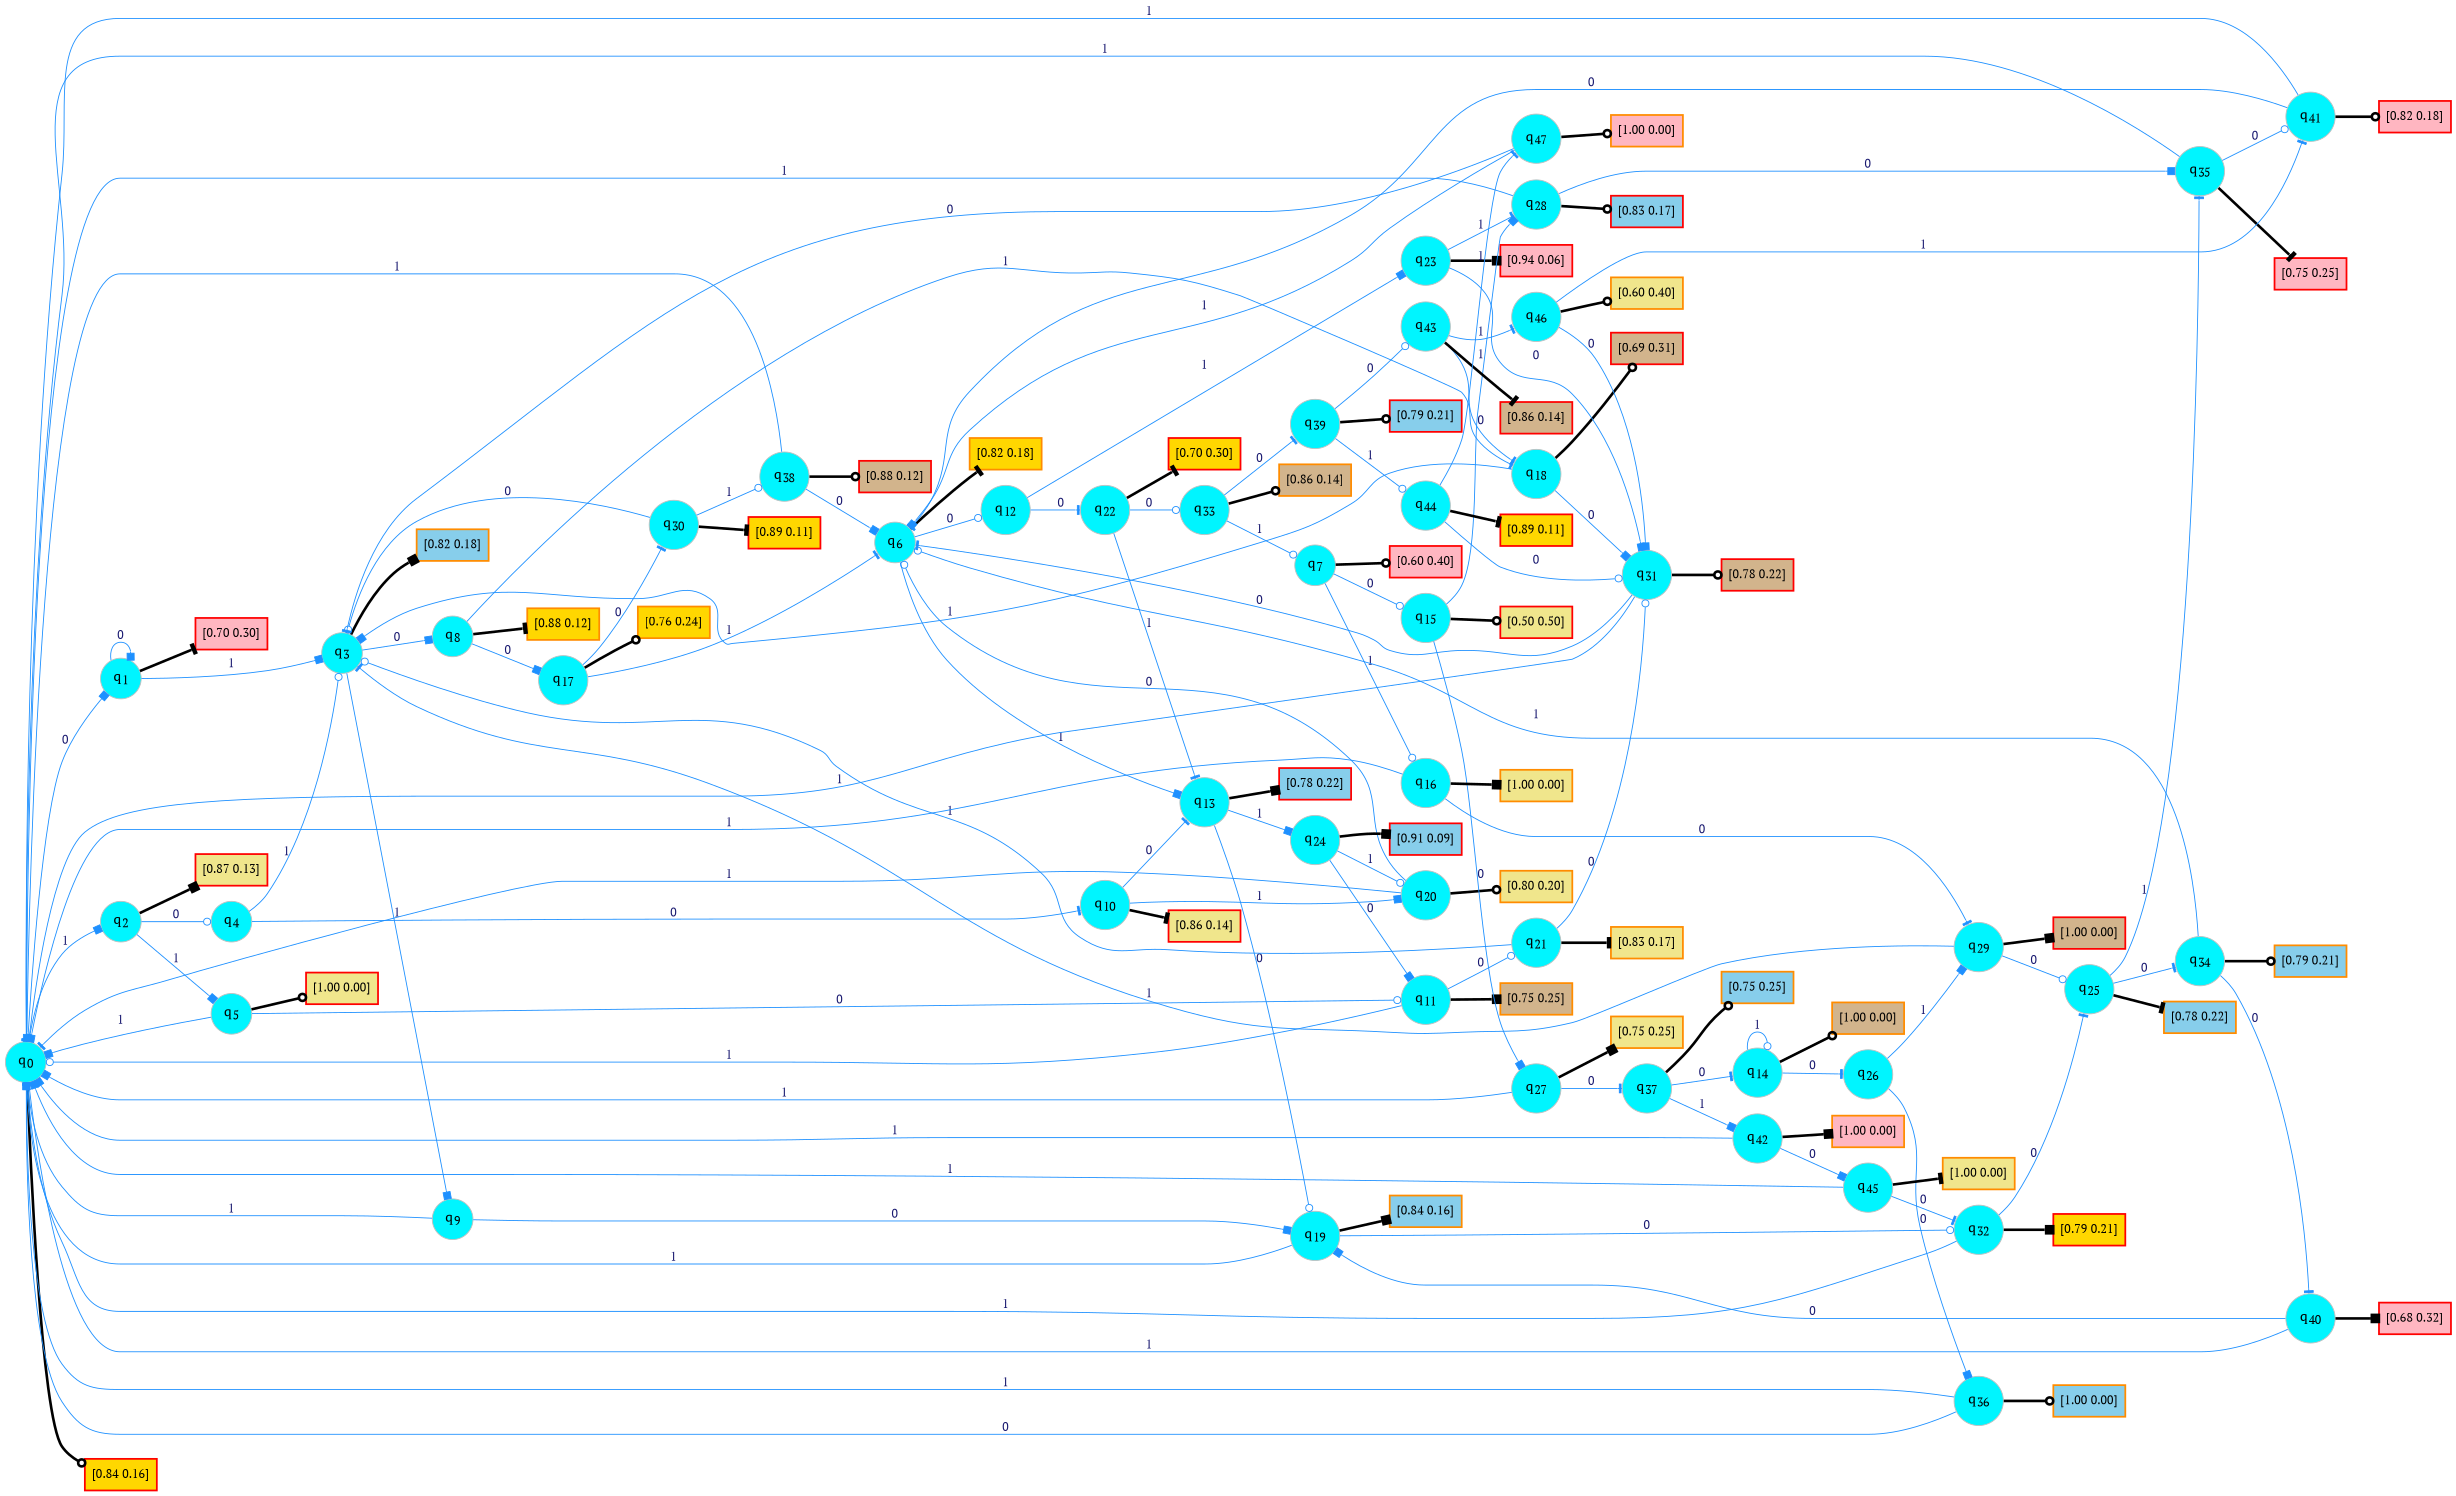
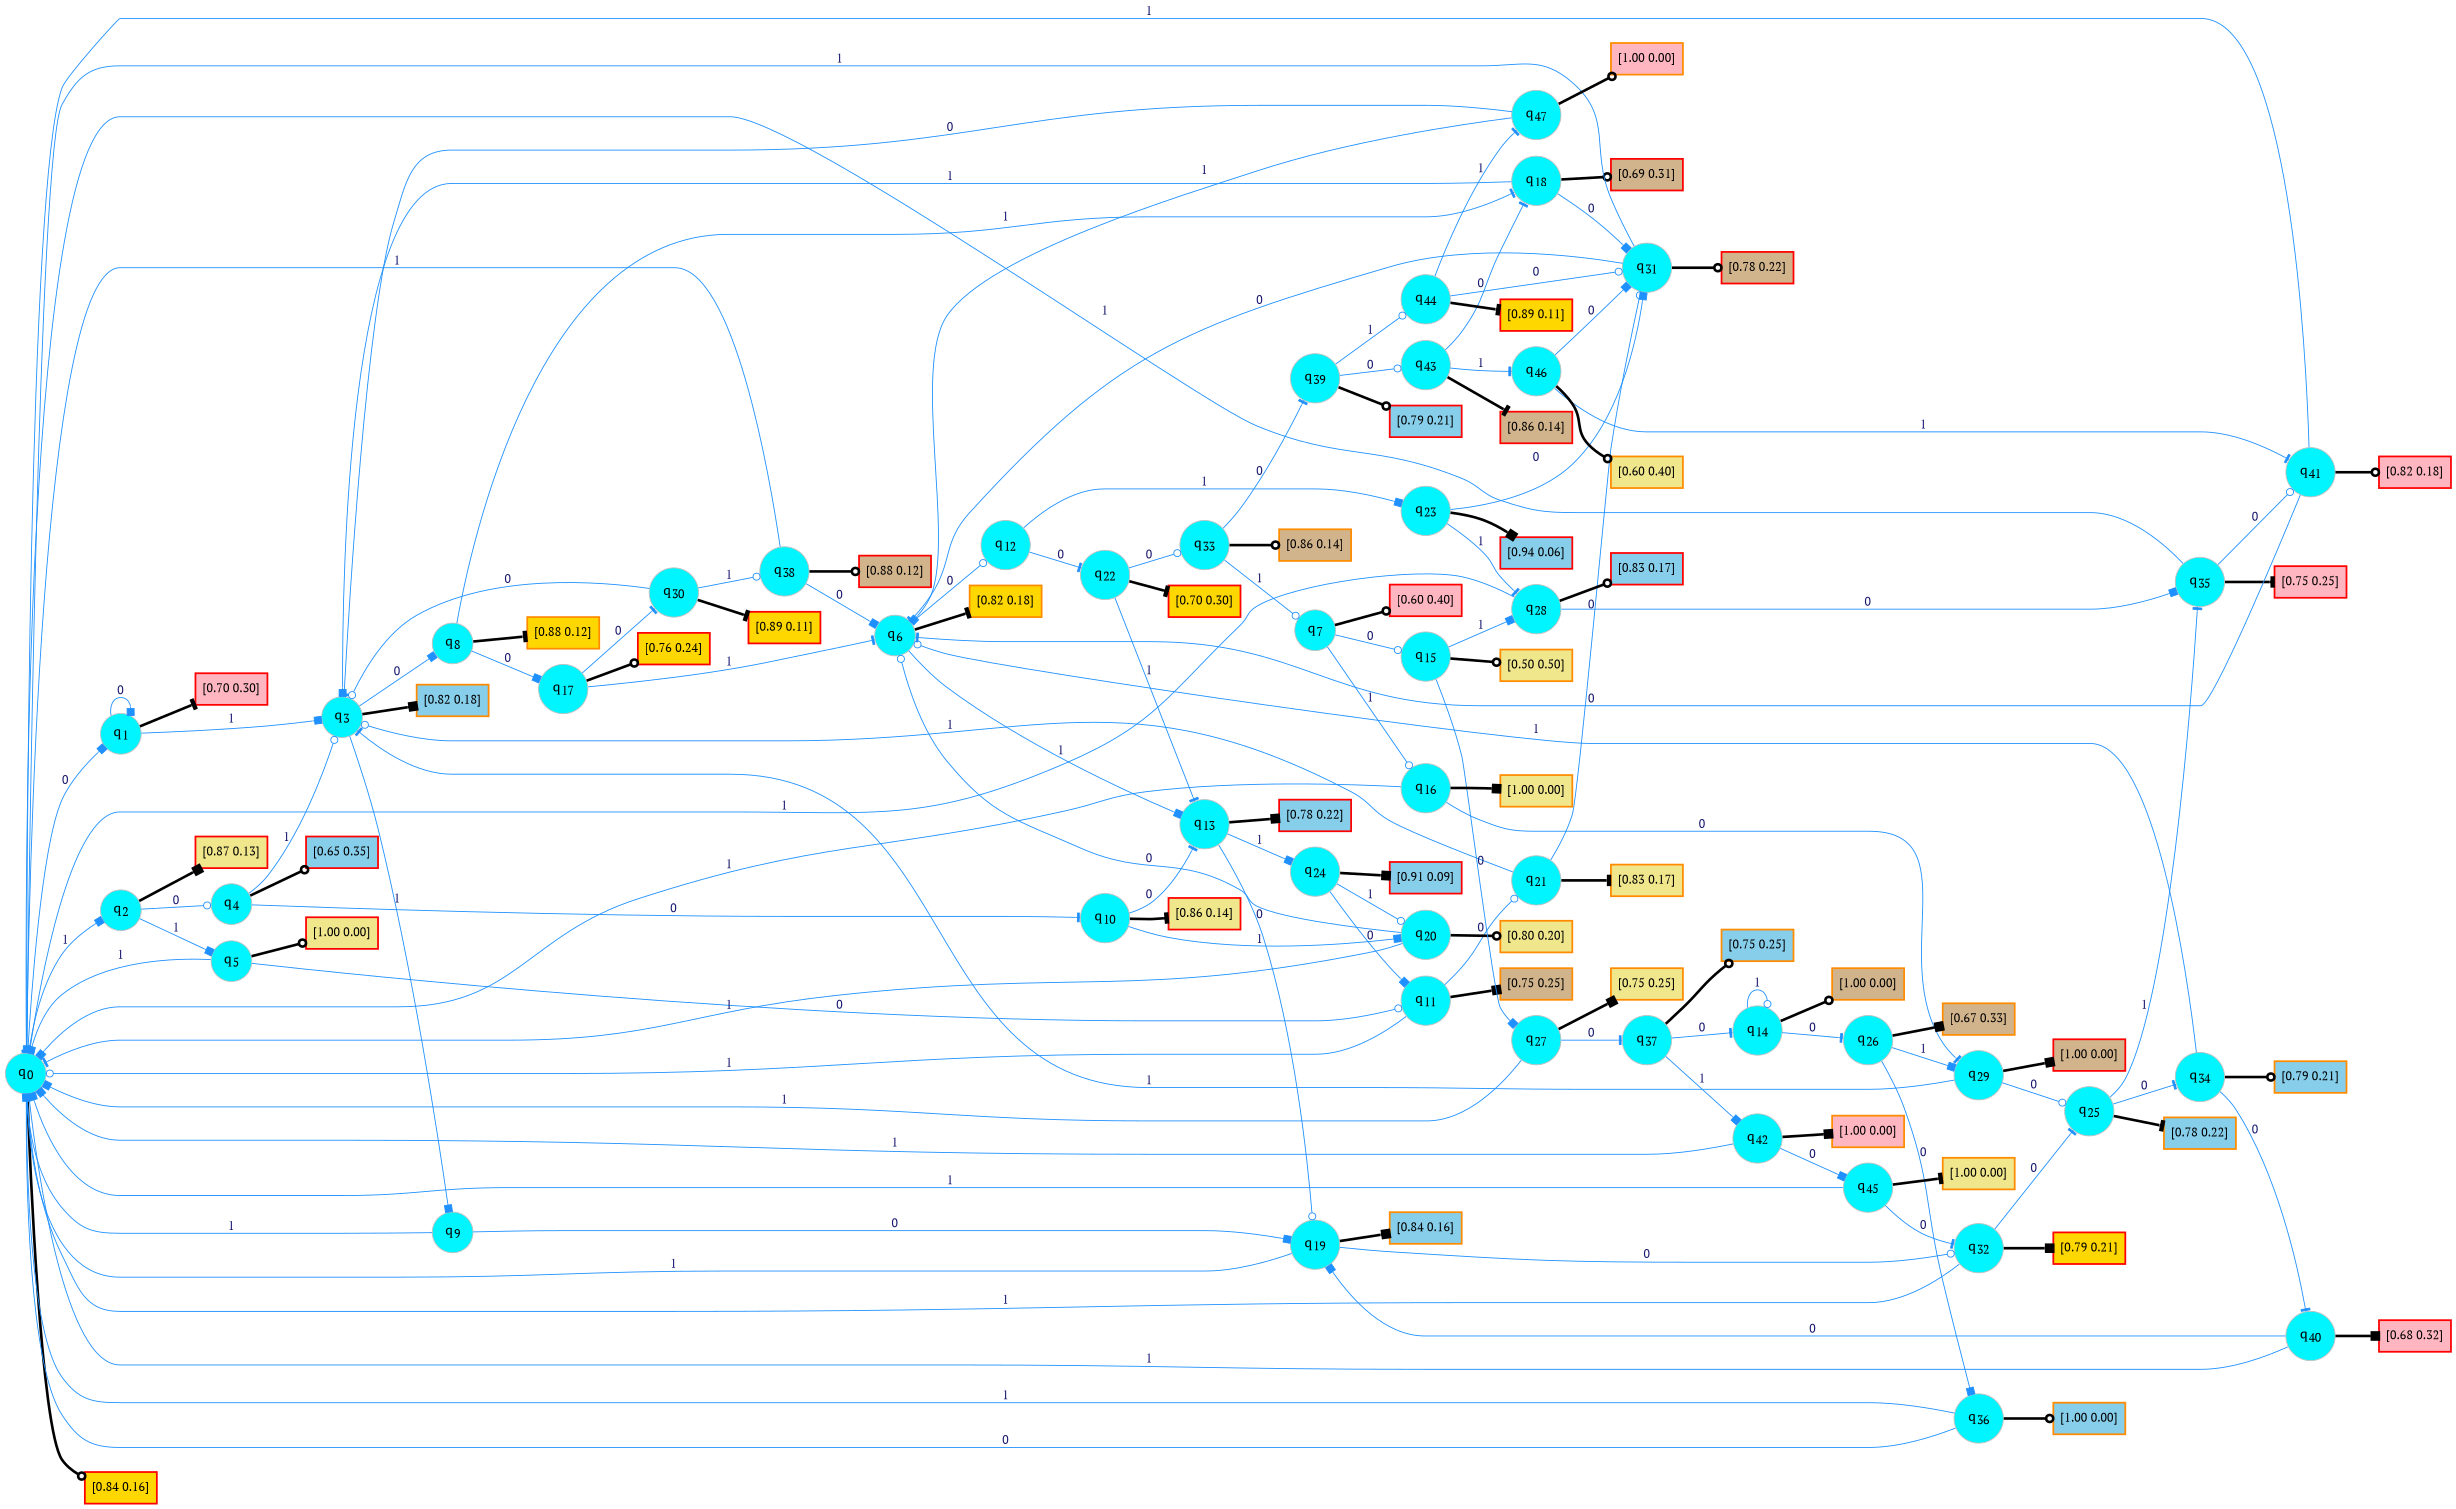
node "[0.94 0.06]": fillcolor lightpink -> skyblue
node "[0.76 0.24]": color darkorange -> red
node "[0.50 0.50]": color red -> darkorange
node "[0.65 0.35]": added
node "[0.67 0.33]": added
